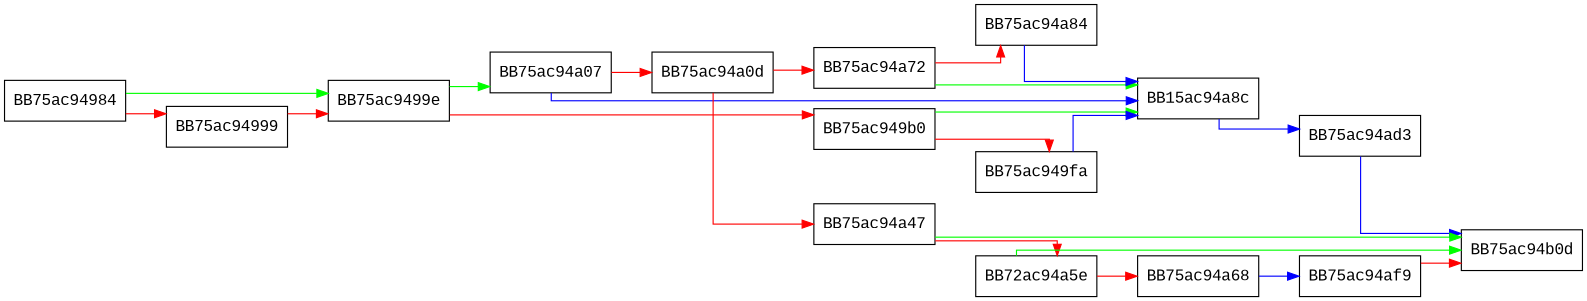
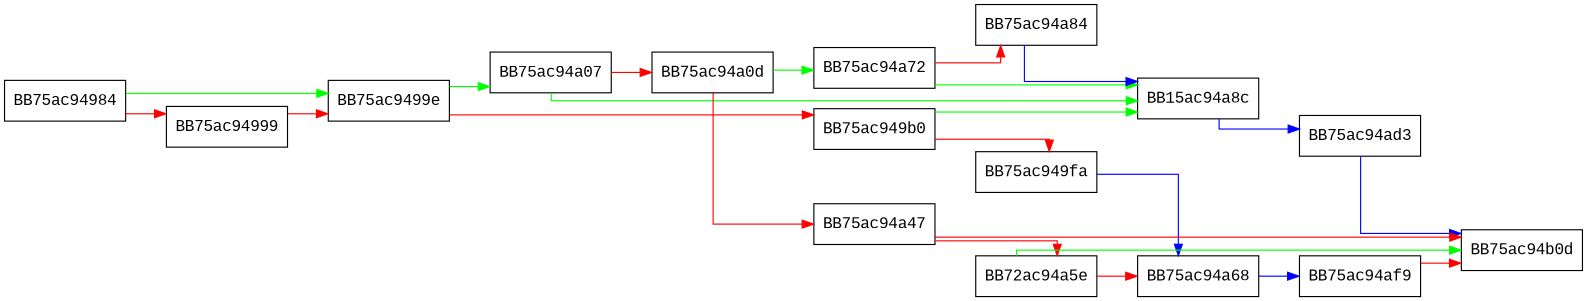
edge "BB75ac94a0d" -> "BB75ac94a72": color red -> green
edge "BB75ac94a07" -> "BB15ac94a8c": color blue -> green
edge "BB75ac949fa" -> "BB15ac94a8c": now "BB75ac949fa" -> "BB75ac94a68"
edge "BB75ac94a47" -> "BB75ac94b0d": color green -> red
